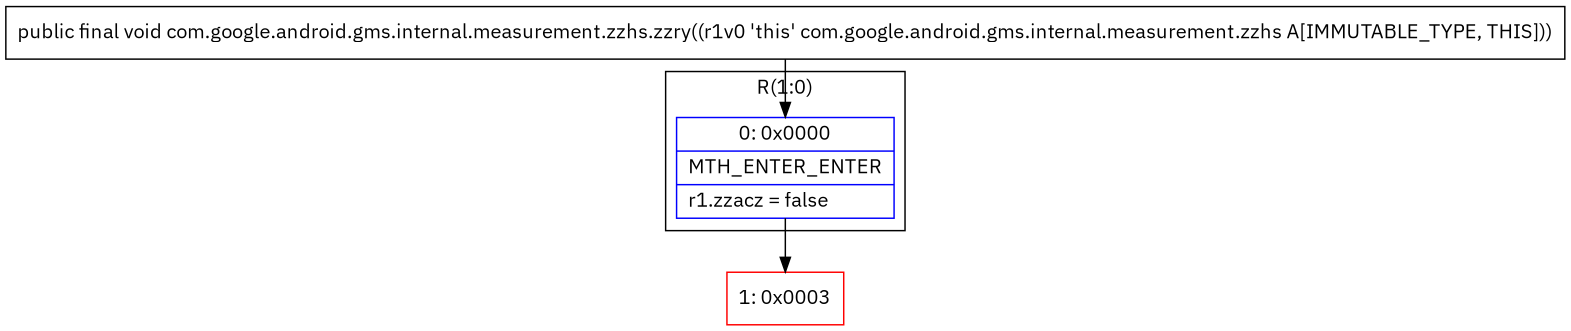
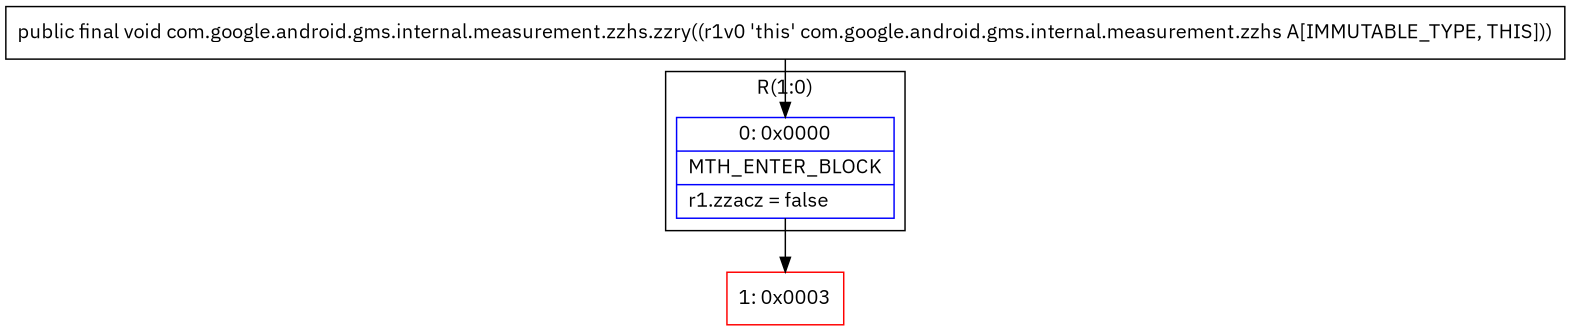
node "0: 0x0000": text "MTH_ENTER_ENTER" -> "MTH_ENTER_BLOCK"
